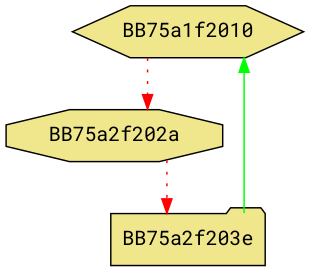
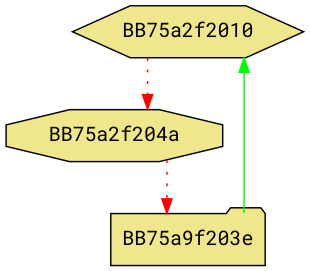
node "BB75a1f2010": label "BB75a1f2010" -> "BB75a2f2010"
node "BB75a2f202a": label "BB75a2f202a" -> "BB75a2f204a"
node "BB75a2f203e": label "BB75a2f203e" -> "BB75a9f203e"
